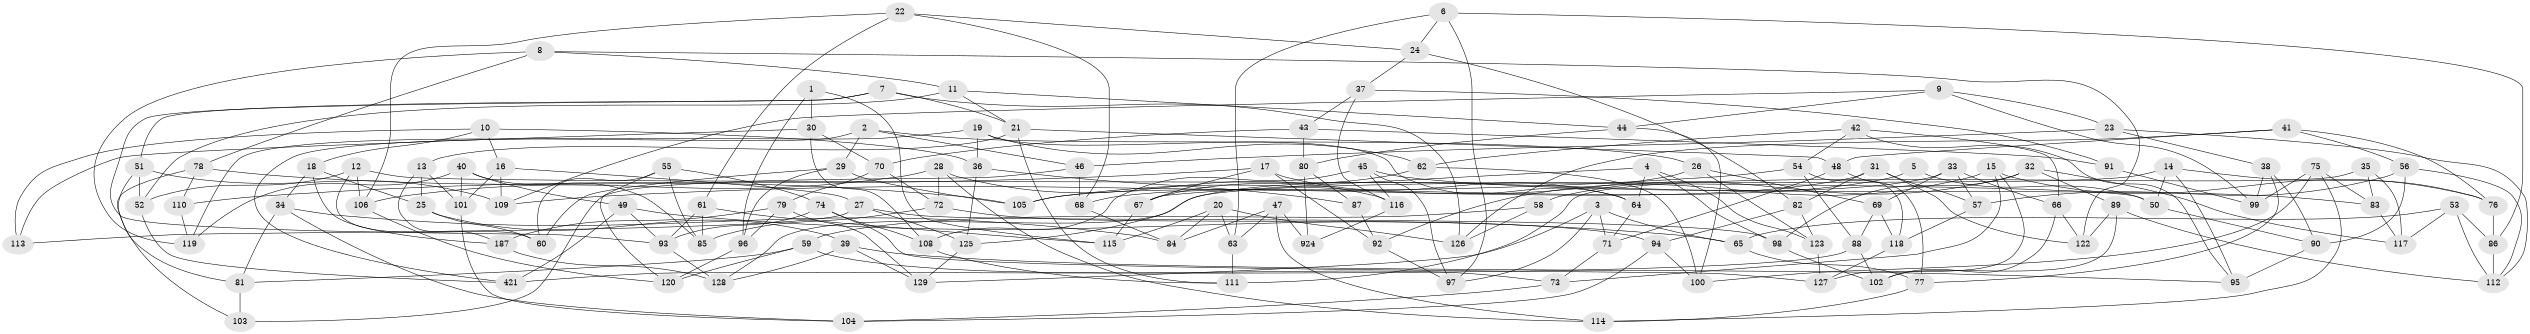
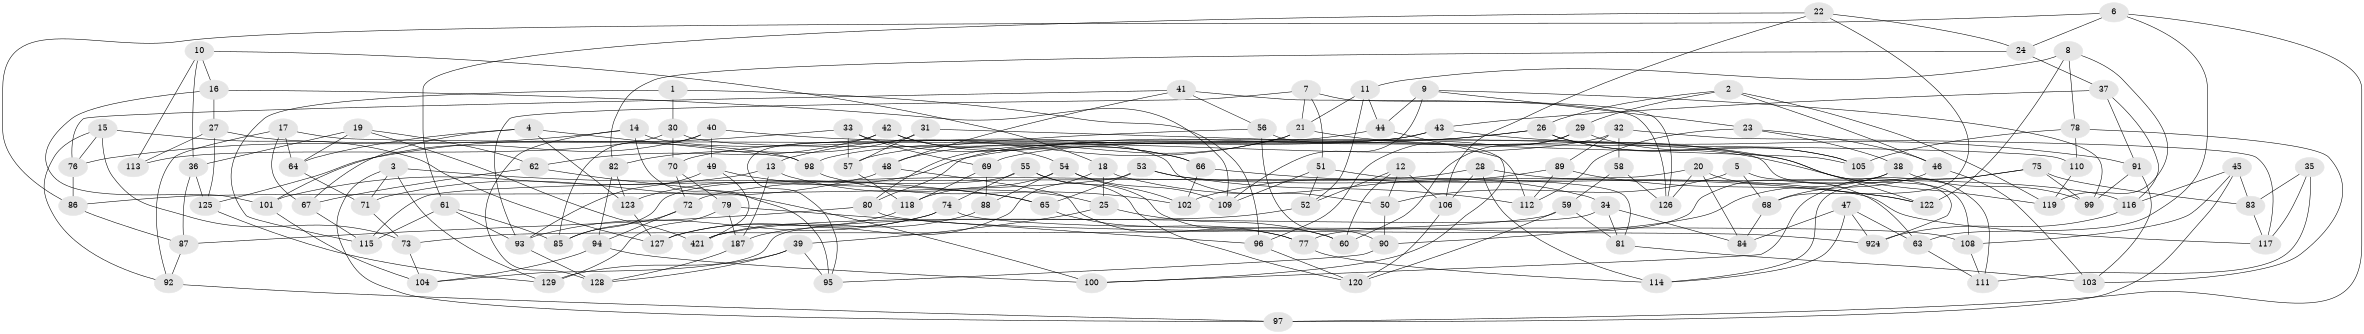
edge "5" -- "924": added
edge "31" -- "122": now "26" -- "122"
edge "91" -- "103": added
edge "88" -- "102": now "54" -- "102"
edge "86" -- "112": now "86" -- "87"
